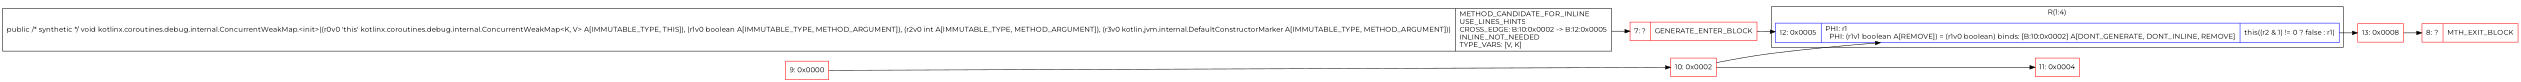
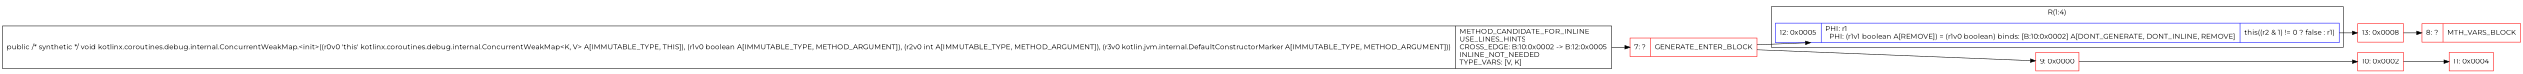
node "8: ?": text "MTH_EXIT_BLOCK" -> "MTH_VARS_BLOCK"
edge "10: 0x0002" -> "12: 0x0005": removed
edge "7: ?" -> "9: 0x0000": added
